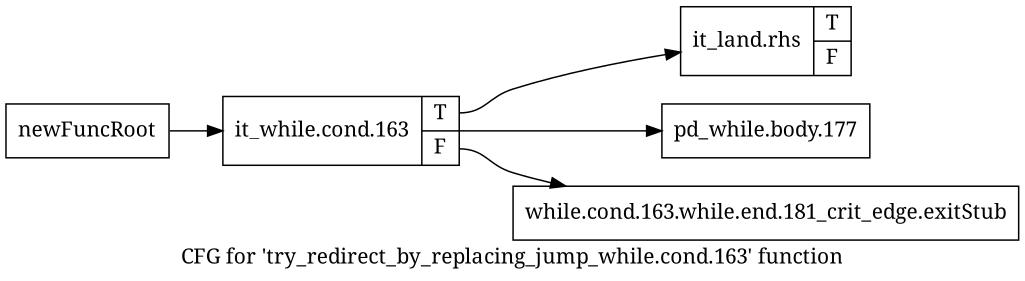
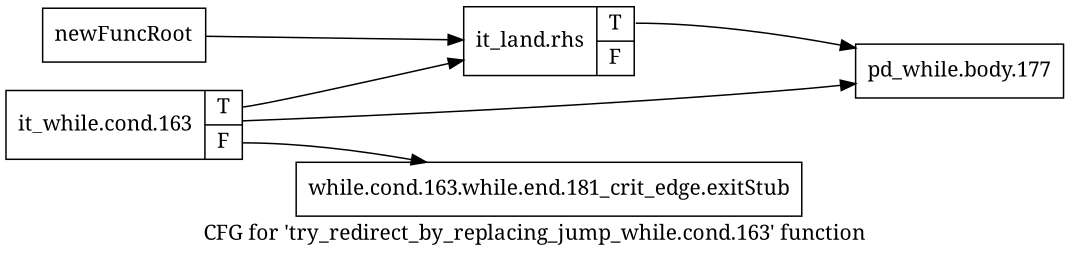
edge "it_land.rhs" -> "pd_while.body.177": added
edge "newFuncRoot" -> "it_while.cond.163": now "newFuncRoot" -> "it_land.rhs"
